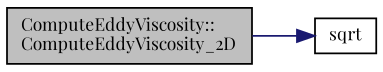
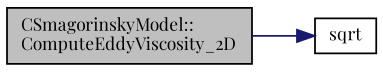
node "ComputeEddyViscosity:: ComputeEddyViscosity_2D": label "ComputeEddyViscosity:: ComputeEddyViscosity_2D" -> "CSmagorinskyModel:: ComputeEddyViscosity_2D"
